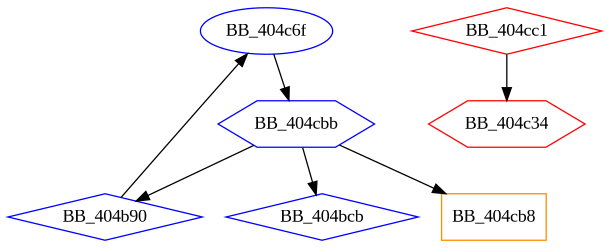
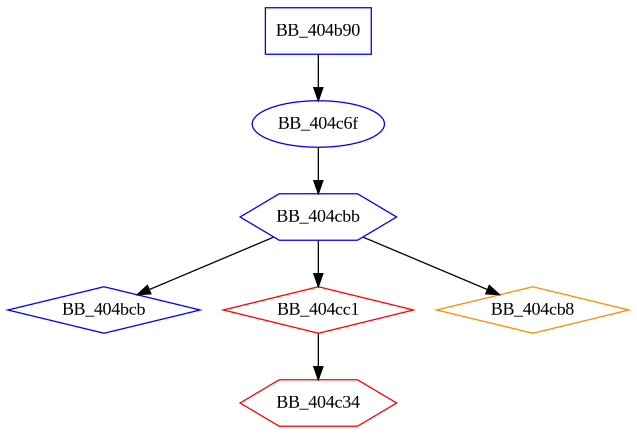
edge "BB_404cbb" -> "BB_404b90": now "BB_404cbb" -> "BB_404cc1"
node "BB_404b90": shape diamond -> box
node "BB_404cb8": shape box -> diamond
